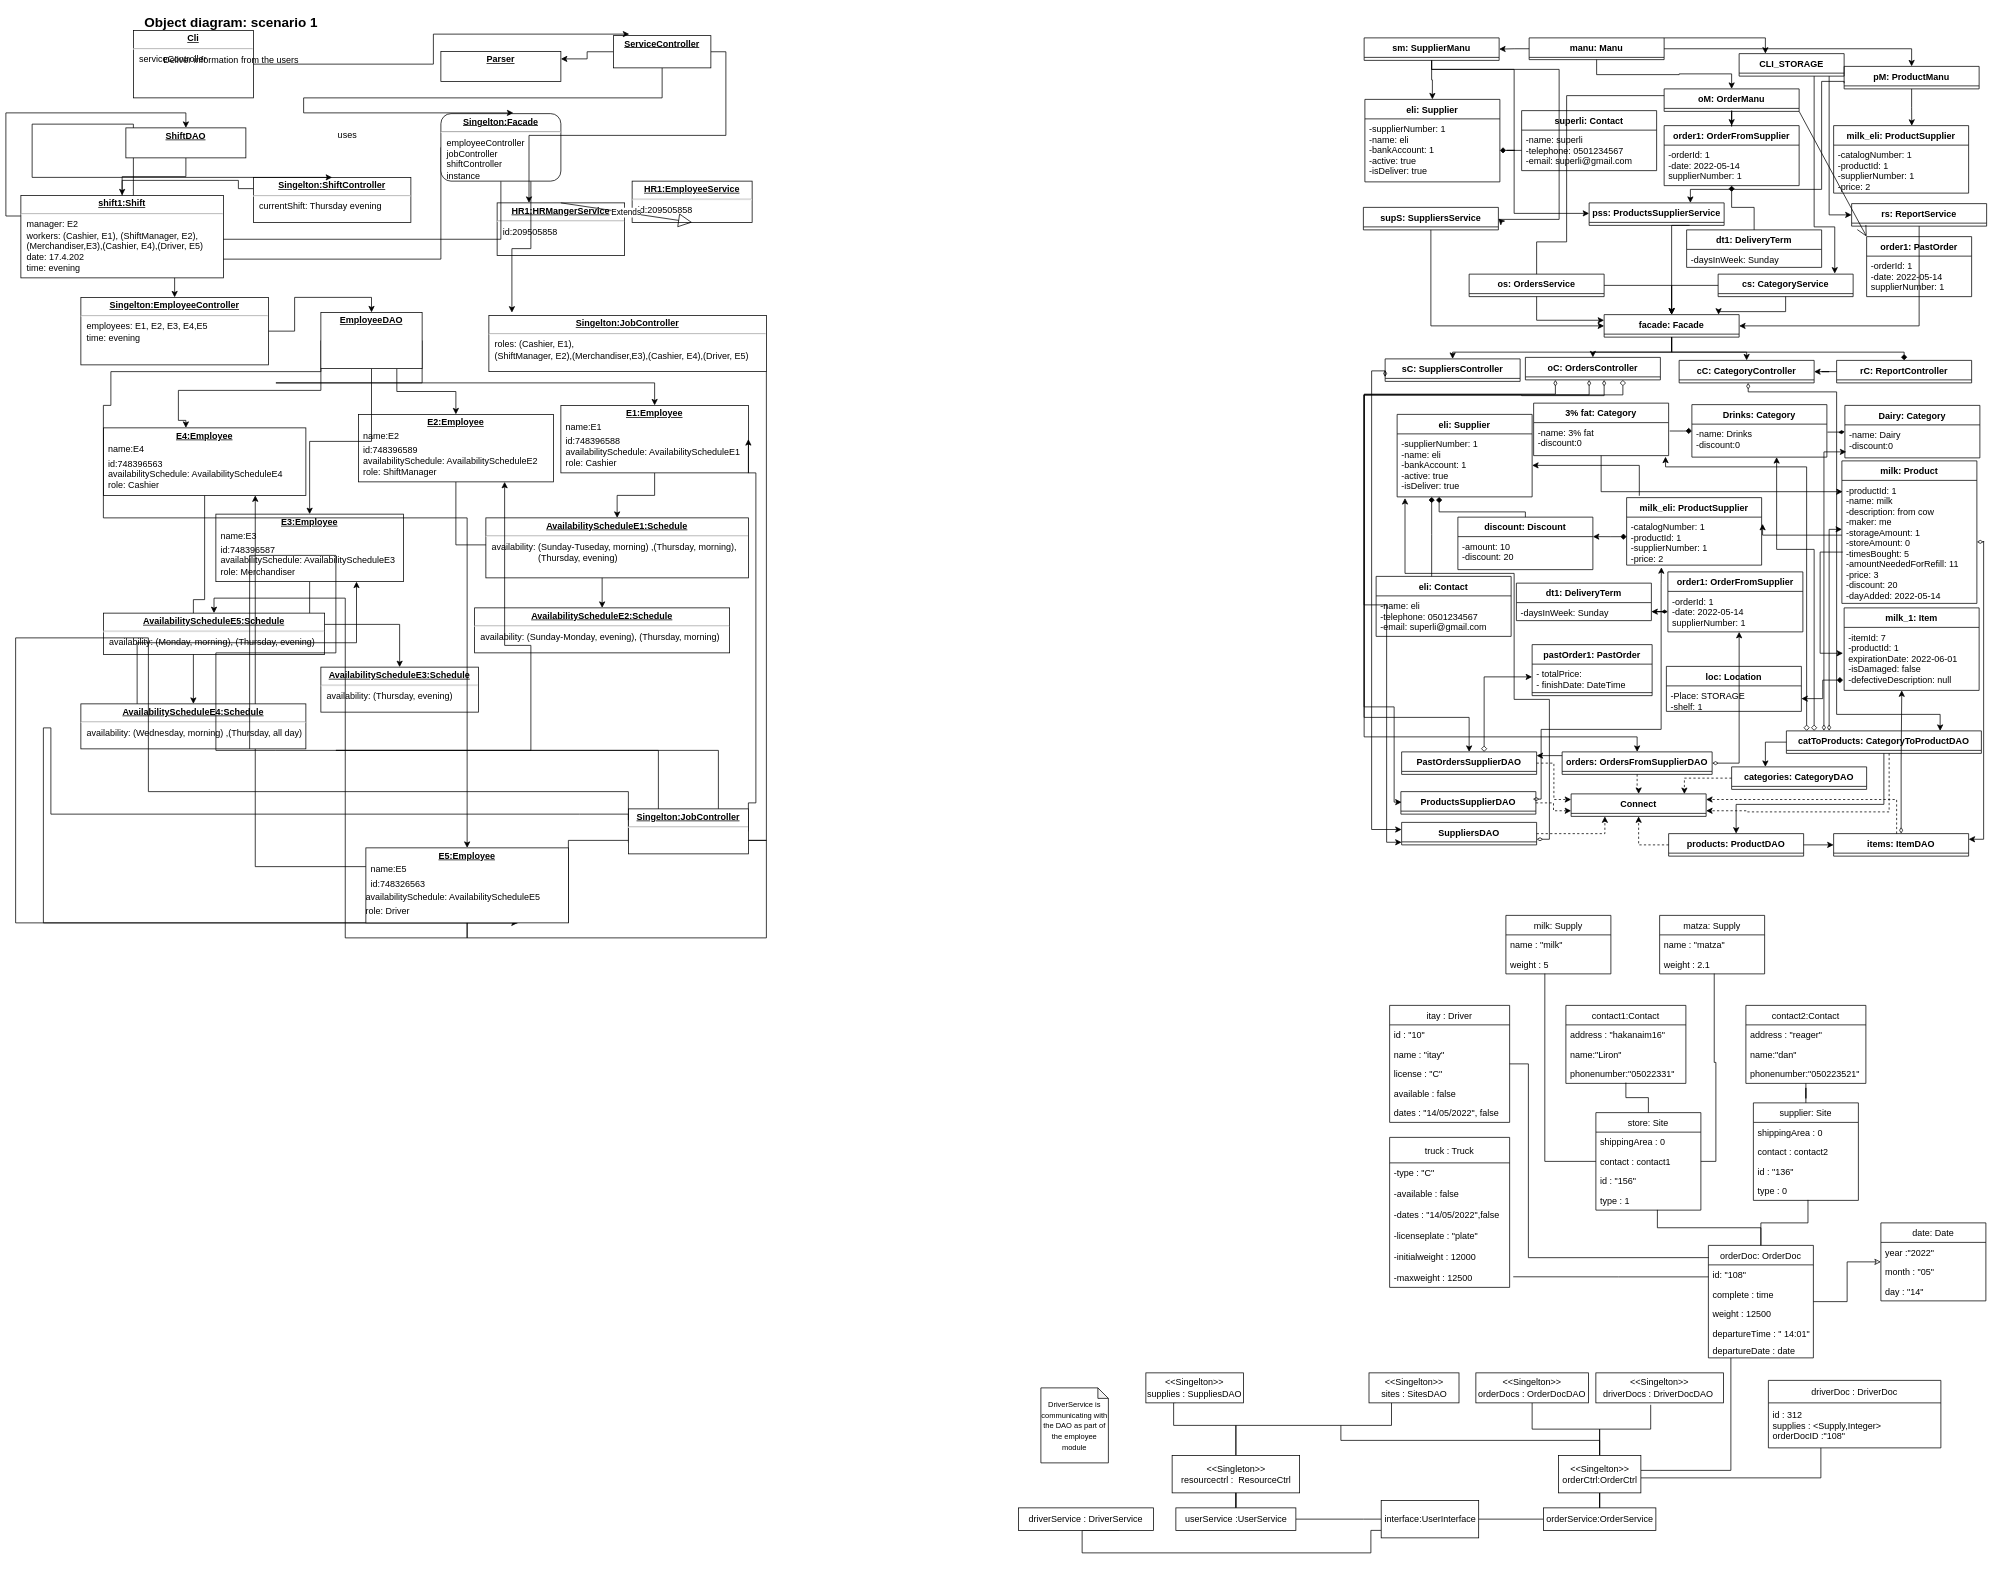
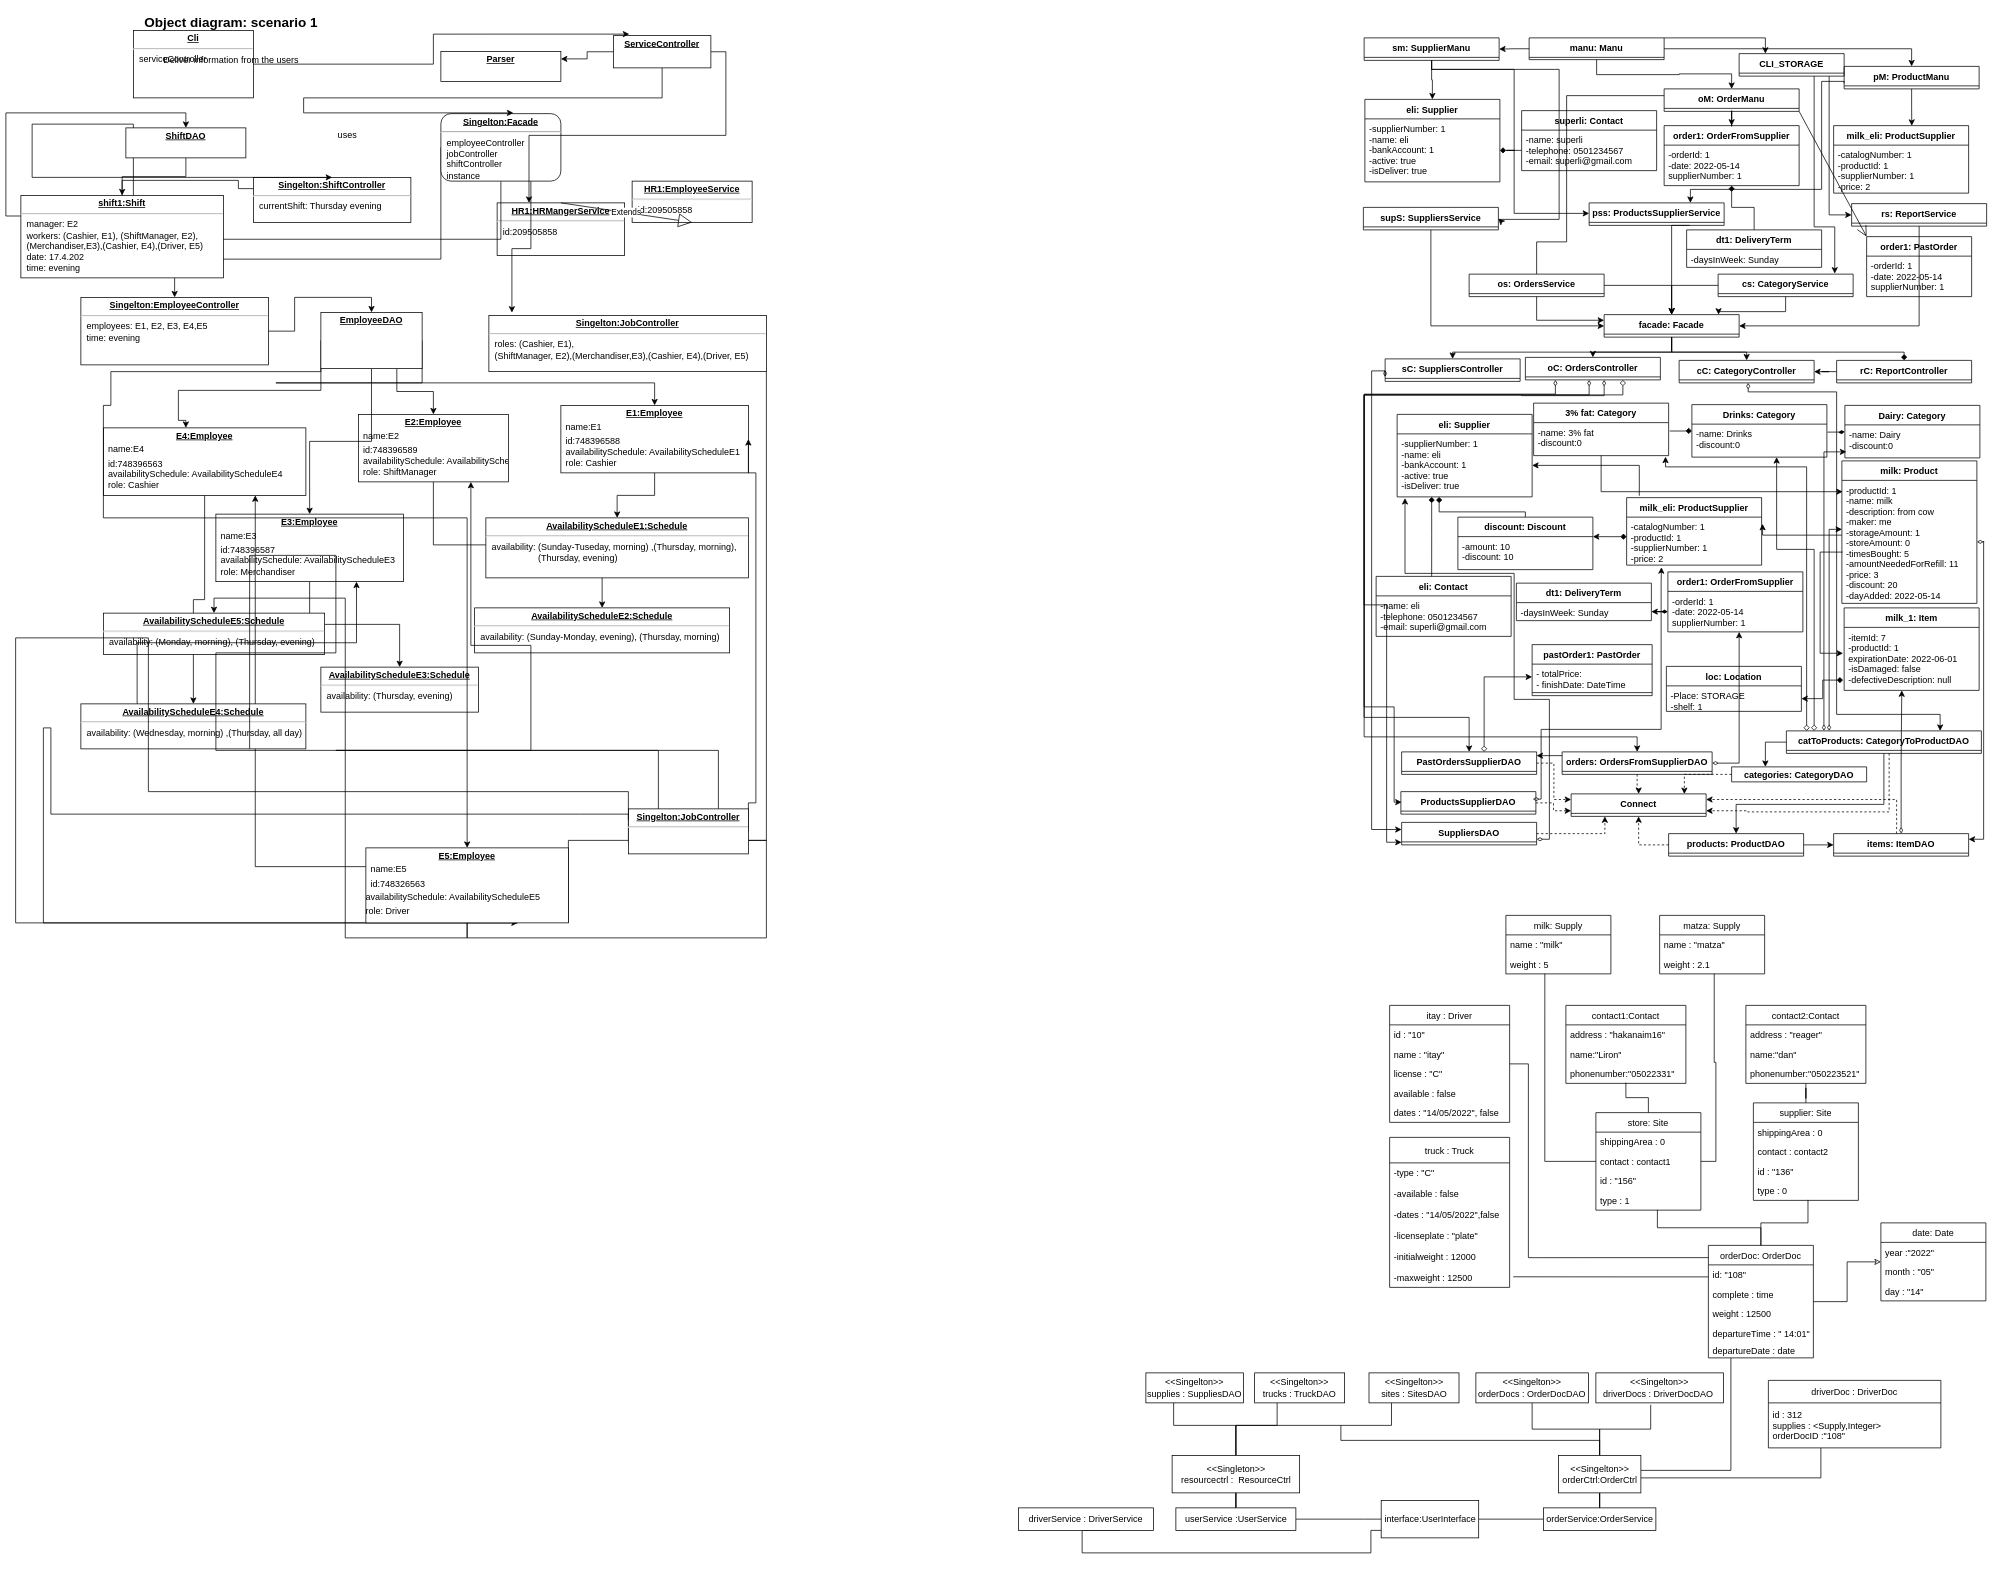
node "E2:Employee name:E2 id:748396589 availabilitySchedule: AvailabilityScheduleE2 role: ShiftManager": size 195x68 -> 150x68
node "-amount: 10 -discount: 20": label "-amount: 10 -discount: 20" -> "-amount: 10 -discount: 10"
node "categories: CategoryDAO": size 135x23 -> 135x15
node "<<Singelton>> trucks : TruckDAO": added
edge "<<Singelton>> trucks : TruckDAO" -- "<<Singleton>> resourcectrl : ResourceCtrl": added
node "DriverService is communicating with the DAO as part of the employee module": removed
